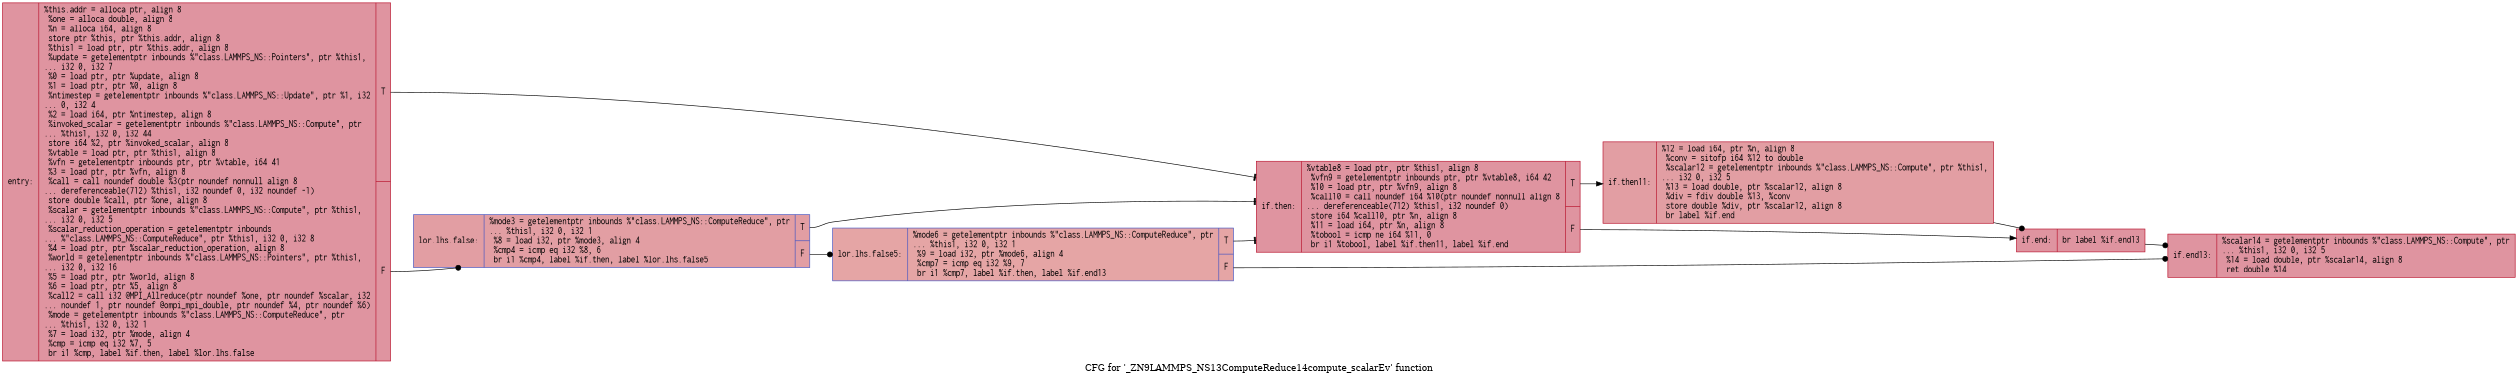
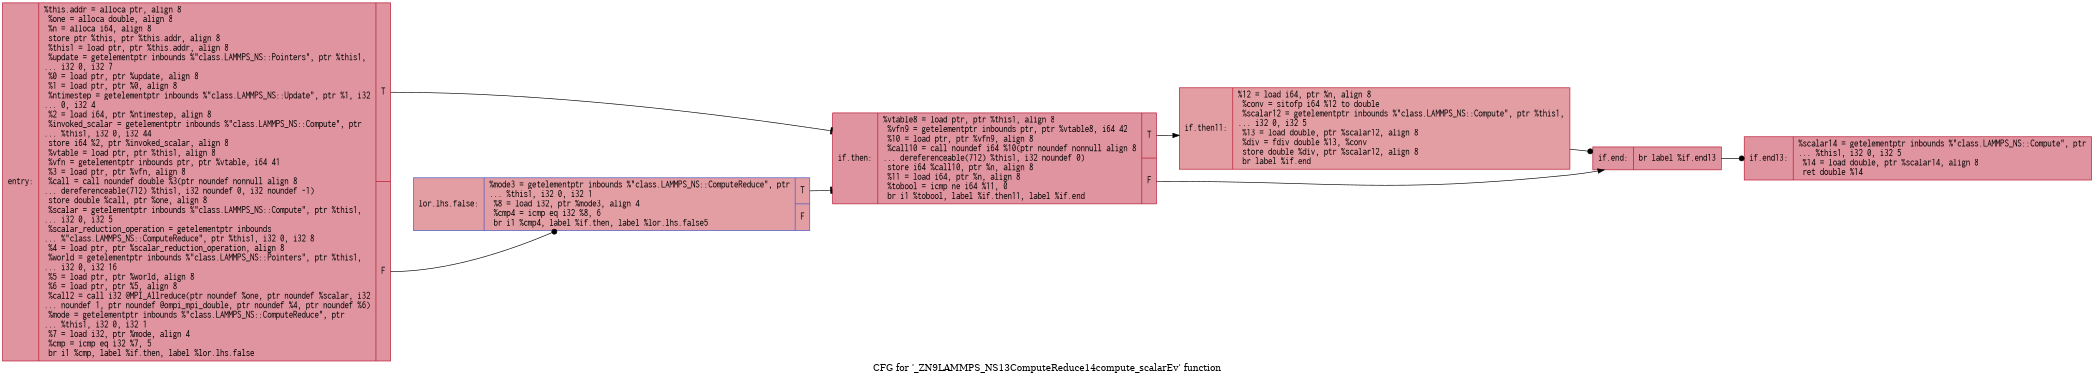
node "lor.lhs.false5:": removed
